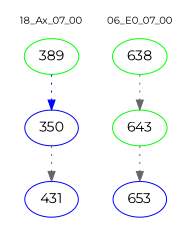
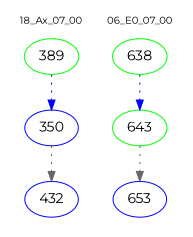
edge "638" -> "643": color gray40 -> blue
node "431": label "431" -> "432"
